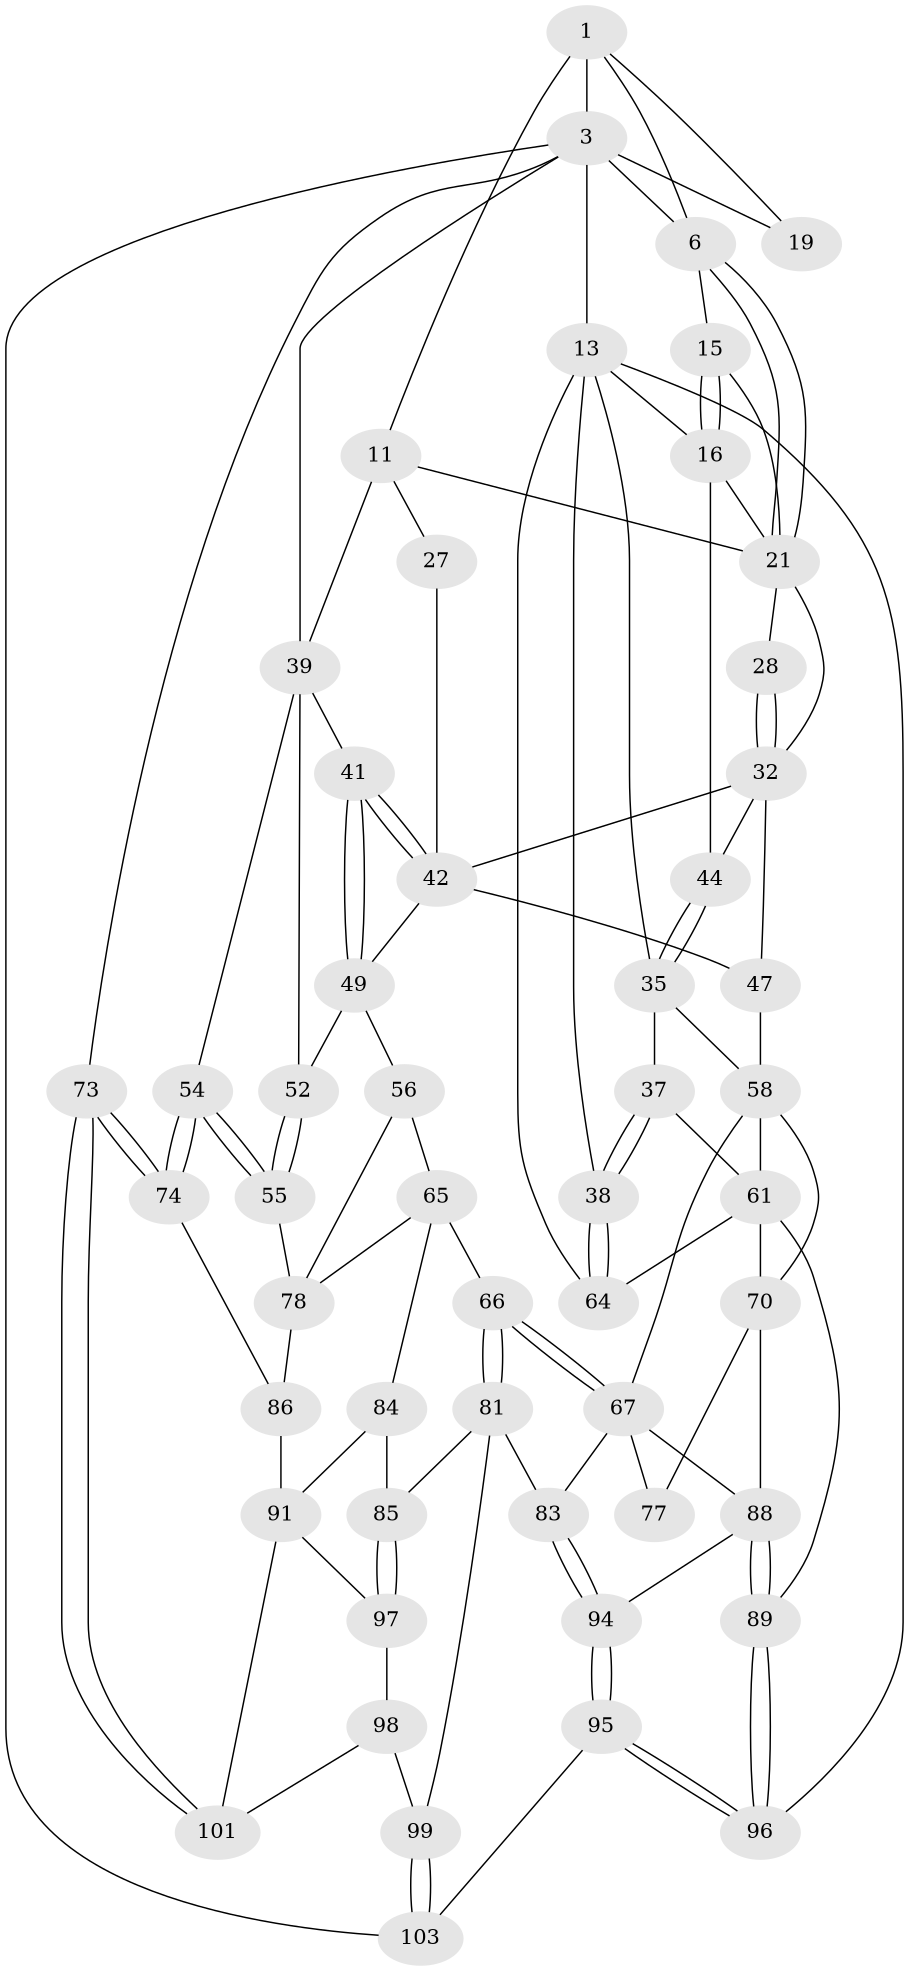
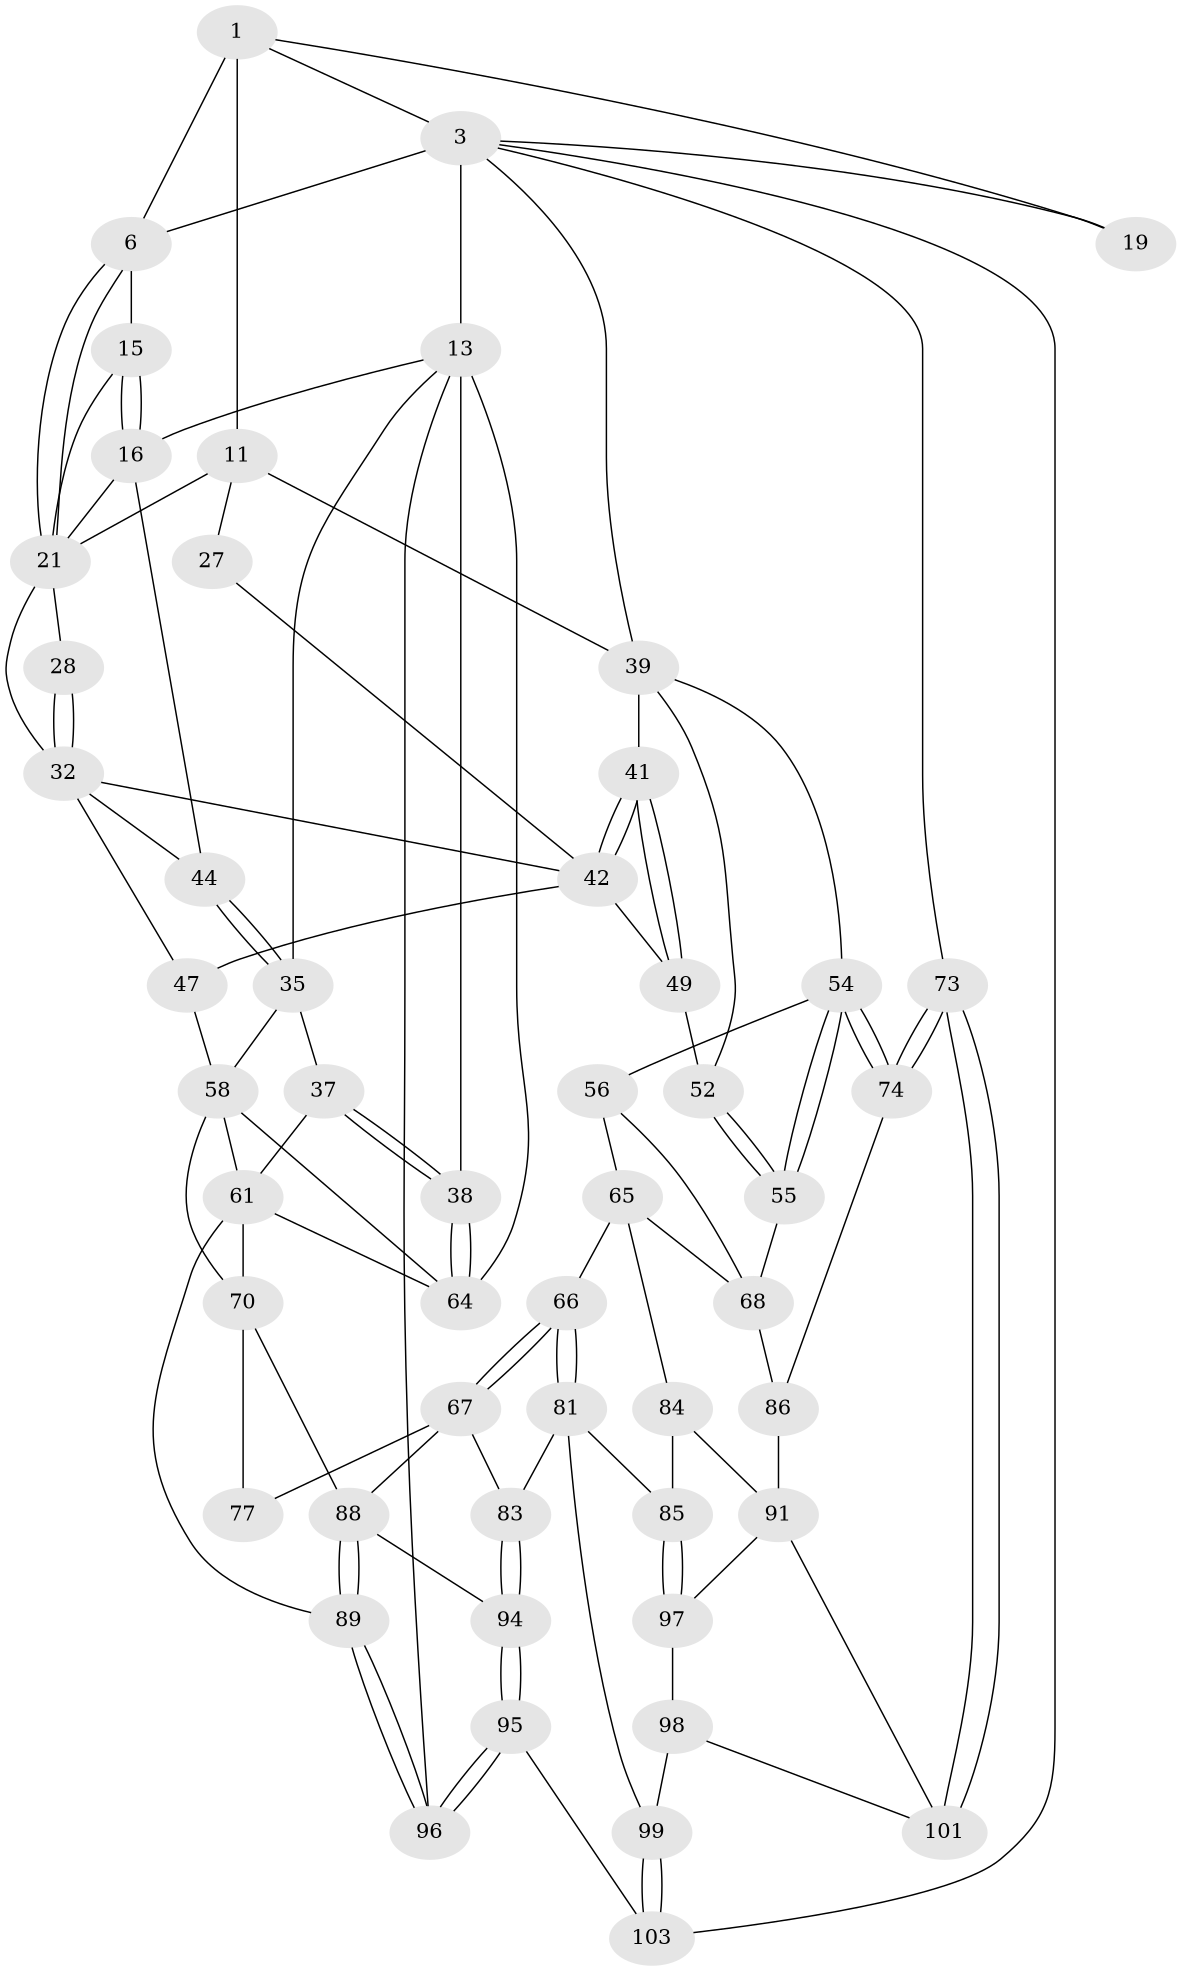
edge "49" -- "56": now "54" -- "56"
edge "58" -- "67": now "58" -- "64"
node "78": label "78" -> "68"
